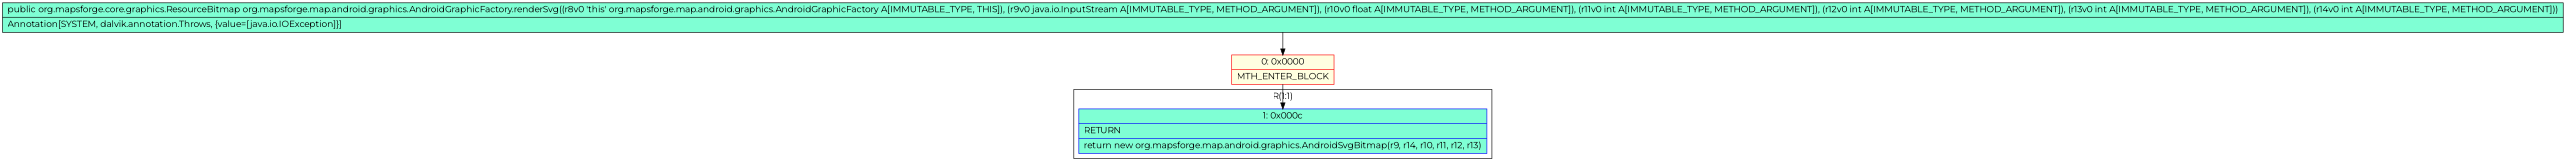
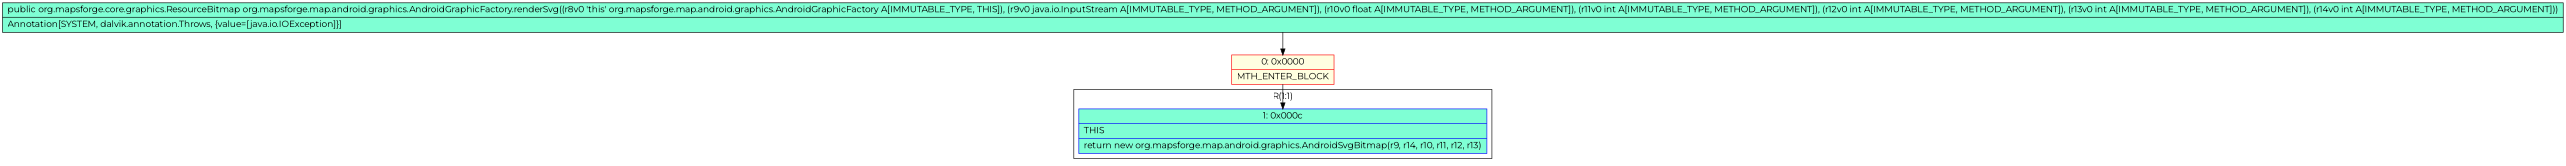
node "1: 0x000c": text "RETURN" -> "THIS"
